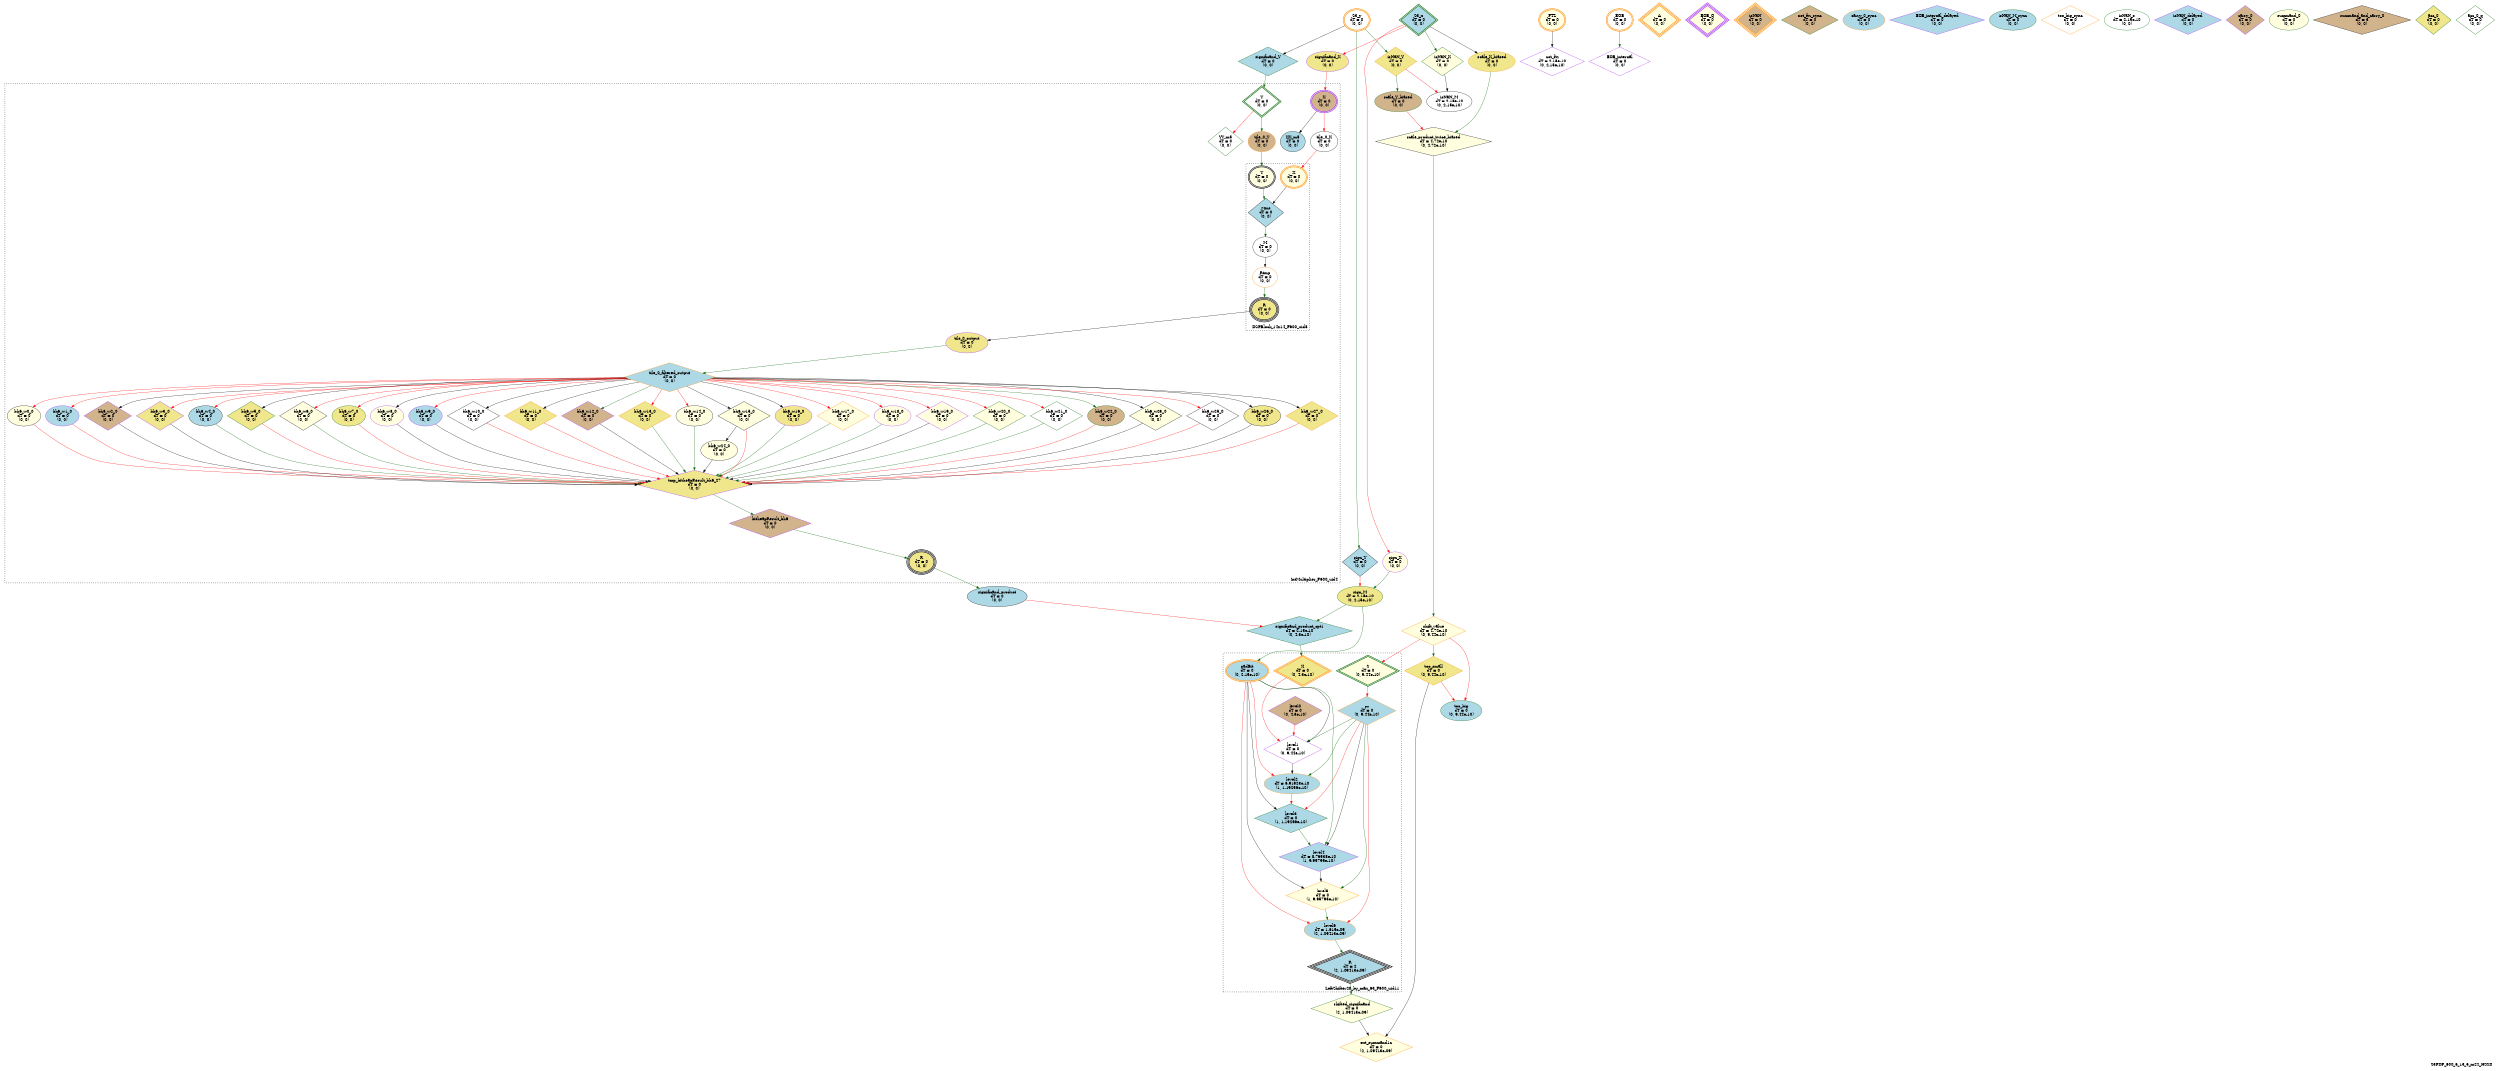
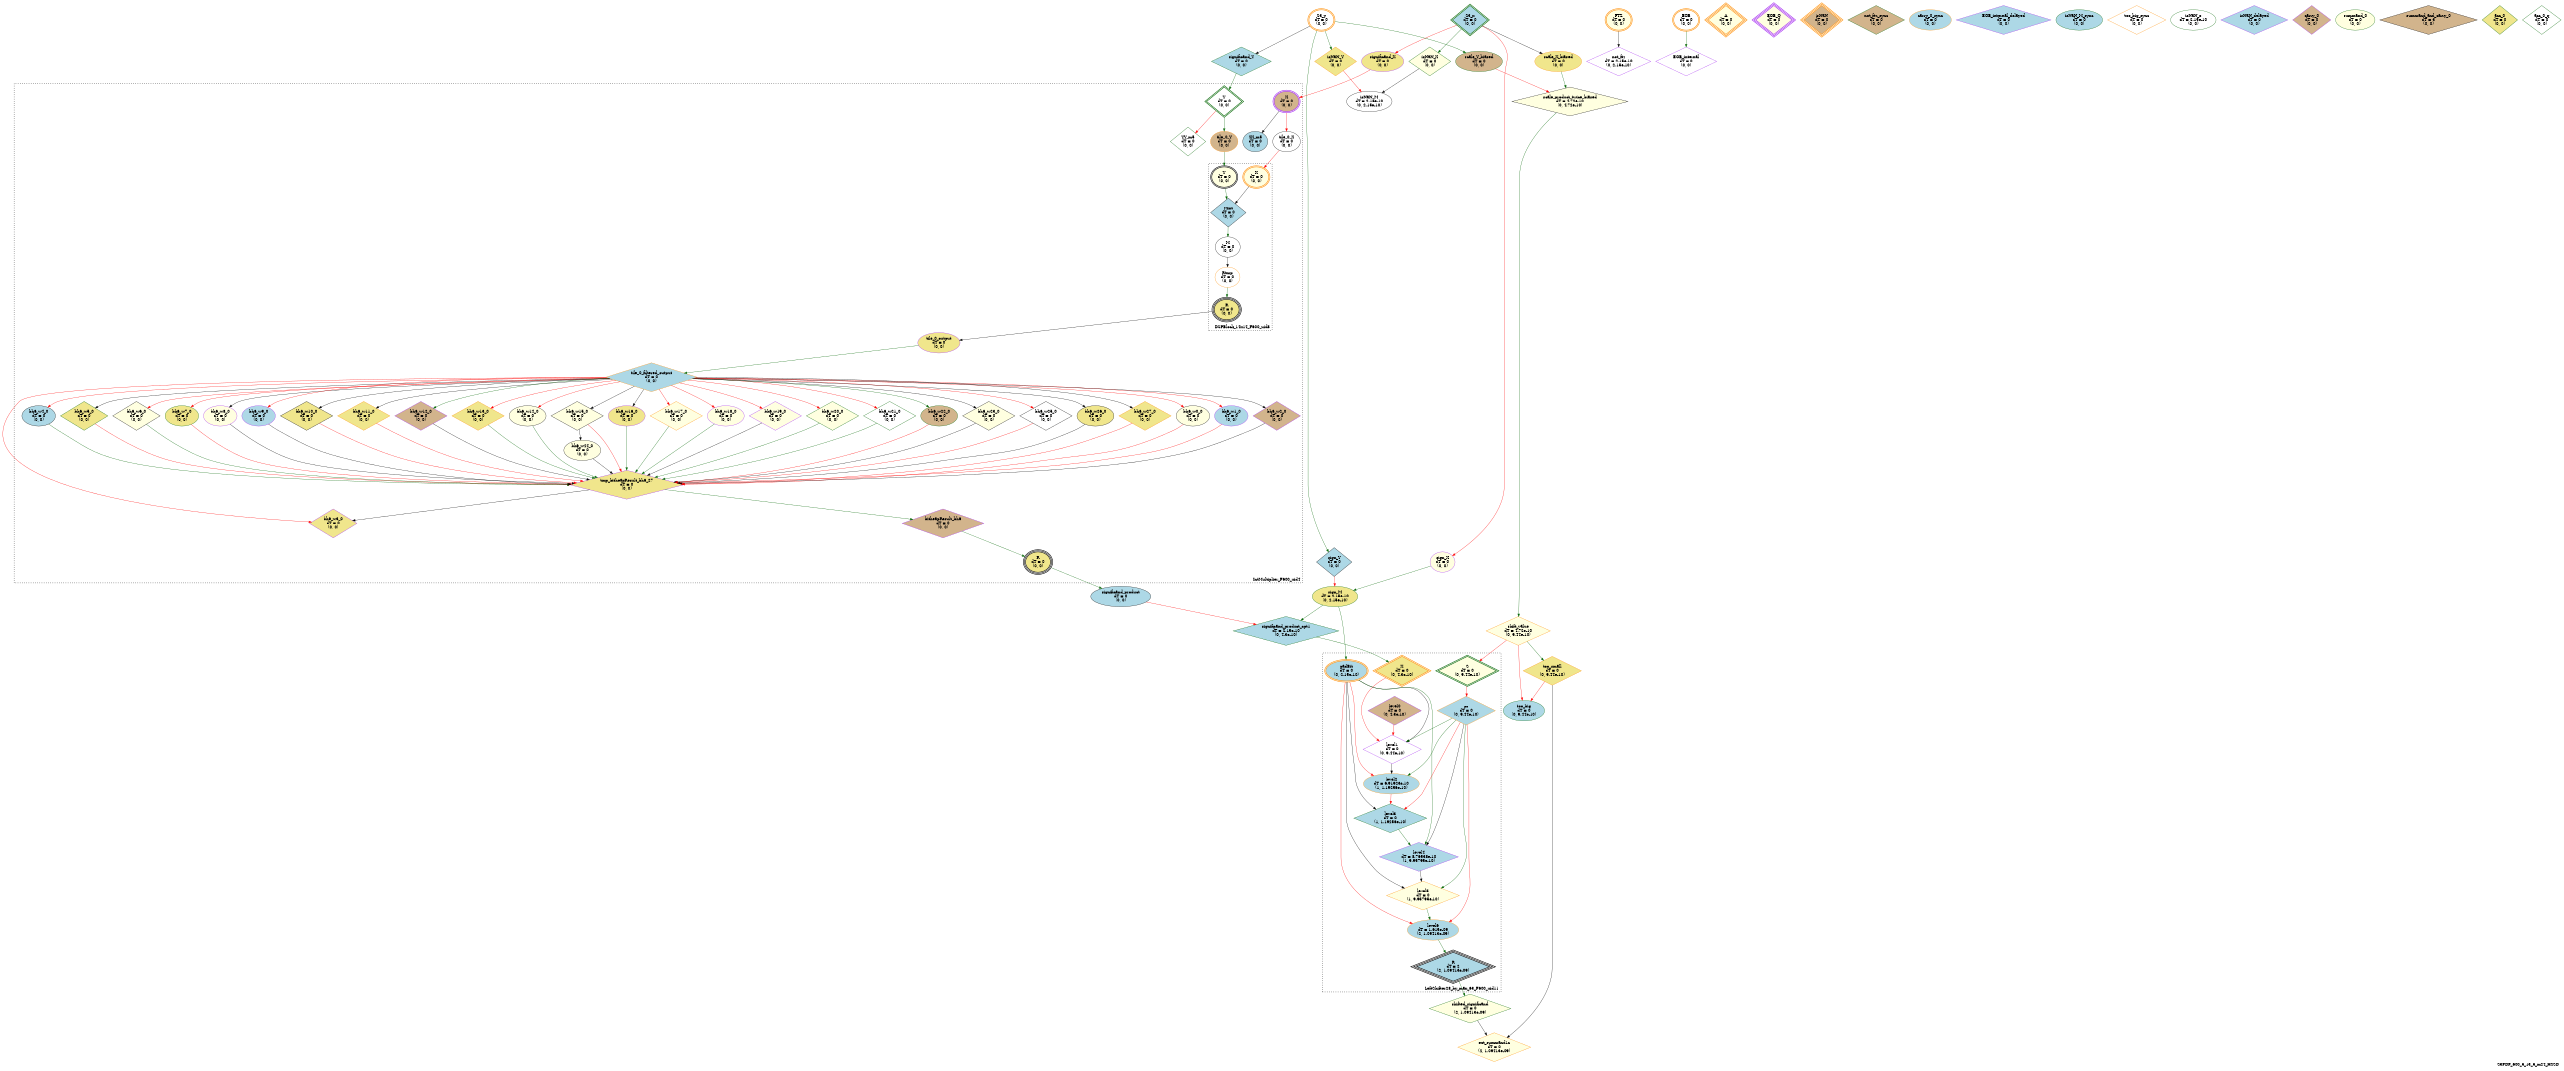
edge "isNaN_Y dT = 0 (0, 0)" -> "scale_Y_biased dT = 0 (0, 0)": now "S3_y dT = 0 (0, 0)" -> "scale_Y_biased dT = 0 (0, 0)"
node "bh6_w10_0 dT = 0 (0, 0)": fillcolor white -> khaki
edge "bh6_w3_0 dT = 0 (0, 0)" -> "tmp_bitheapResult_bh6_27 dT = 0 (0, 0)": reversed
